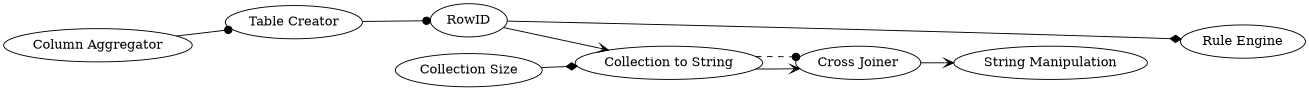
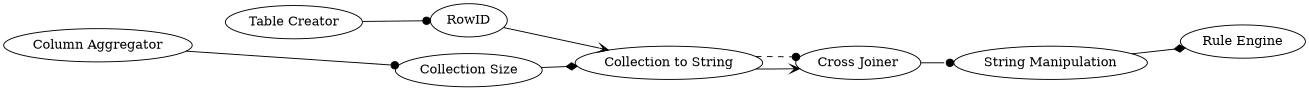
edge "RowID" -> "Rule Engine": now "String Manipulation" -> "Rule Engine"
edge "Column Aggregator" -> "Table Creator": now "Column Aggregator" -> "Collection Size"
edge "Cross Joiner" -> "String Manipulation": arrowhead vee -> dot
